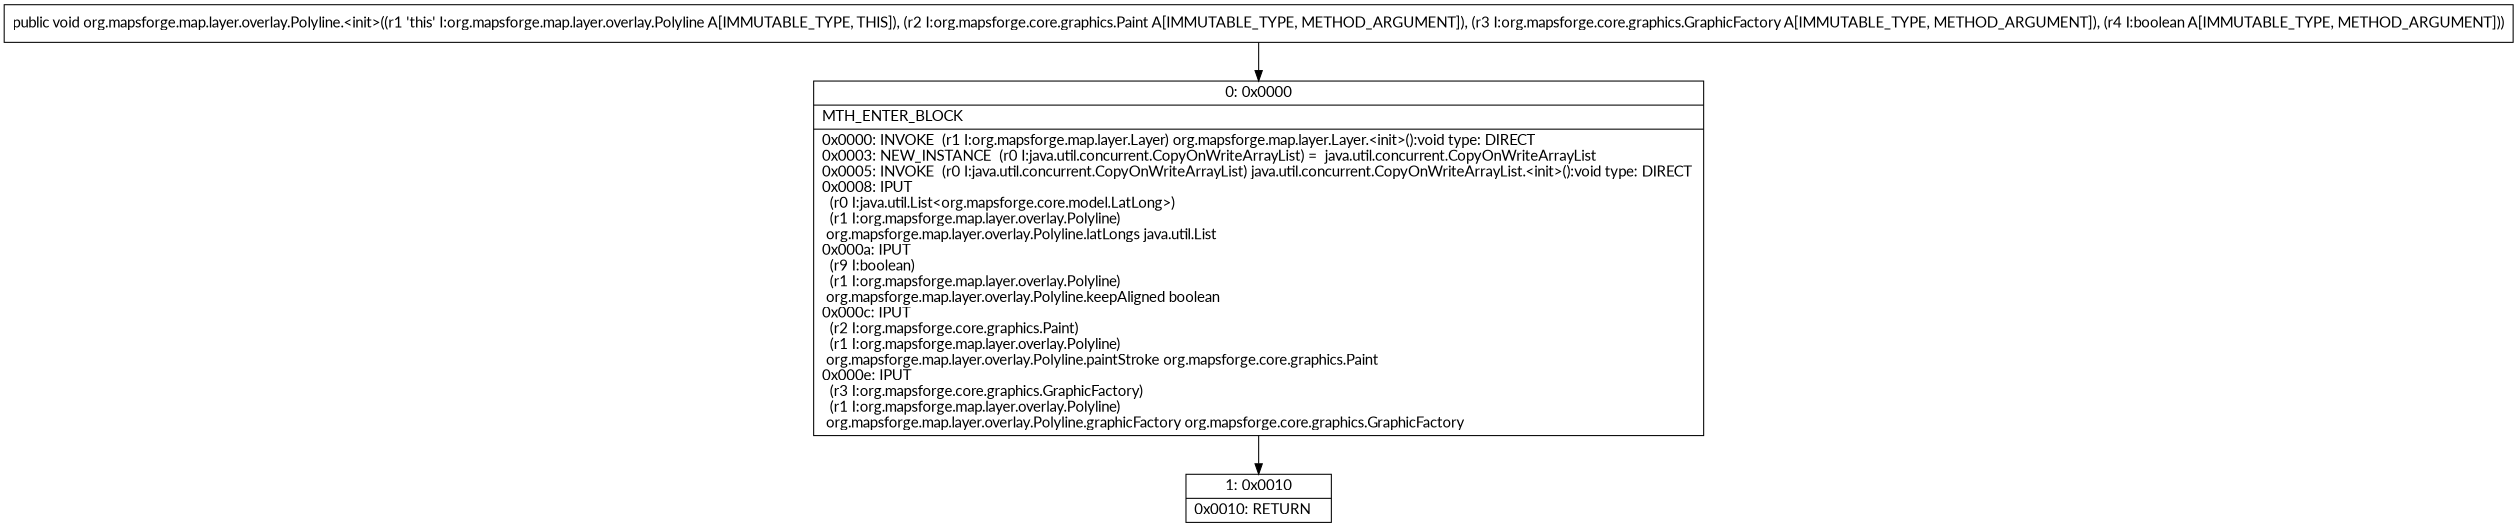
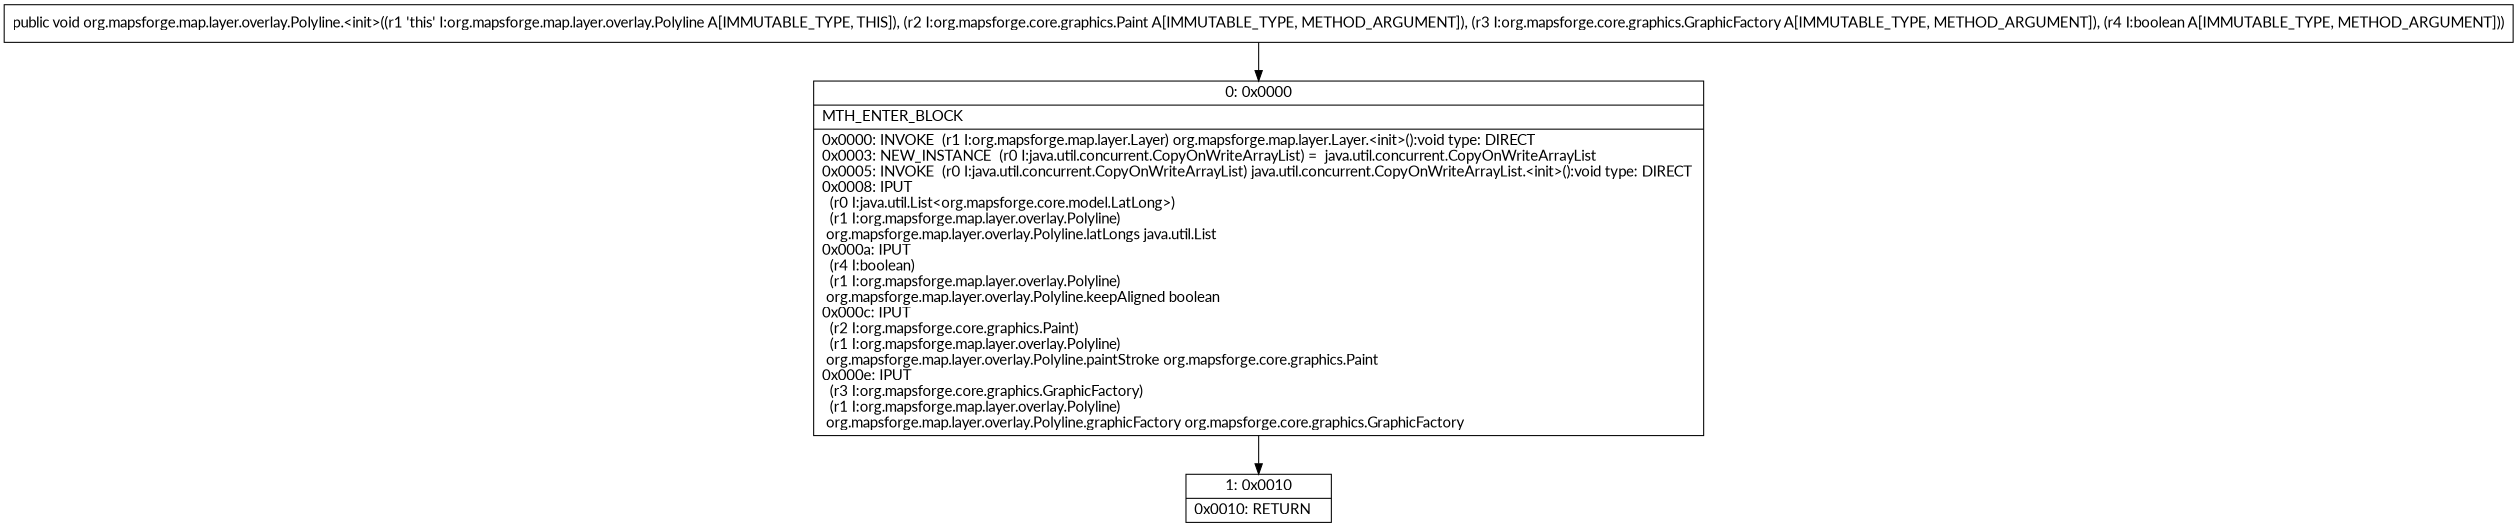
node "0: 0x0000": text "(r9 I:boolean)" -> "(r4 I:boolean)"
